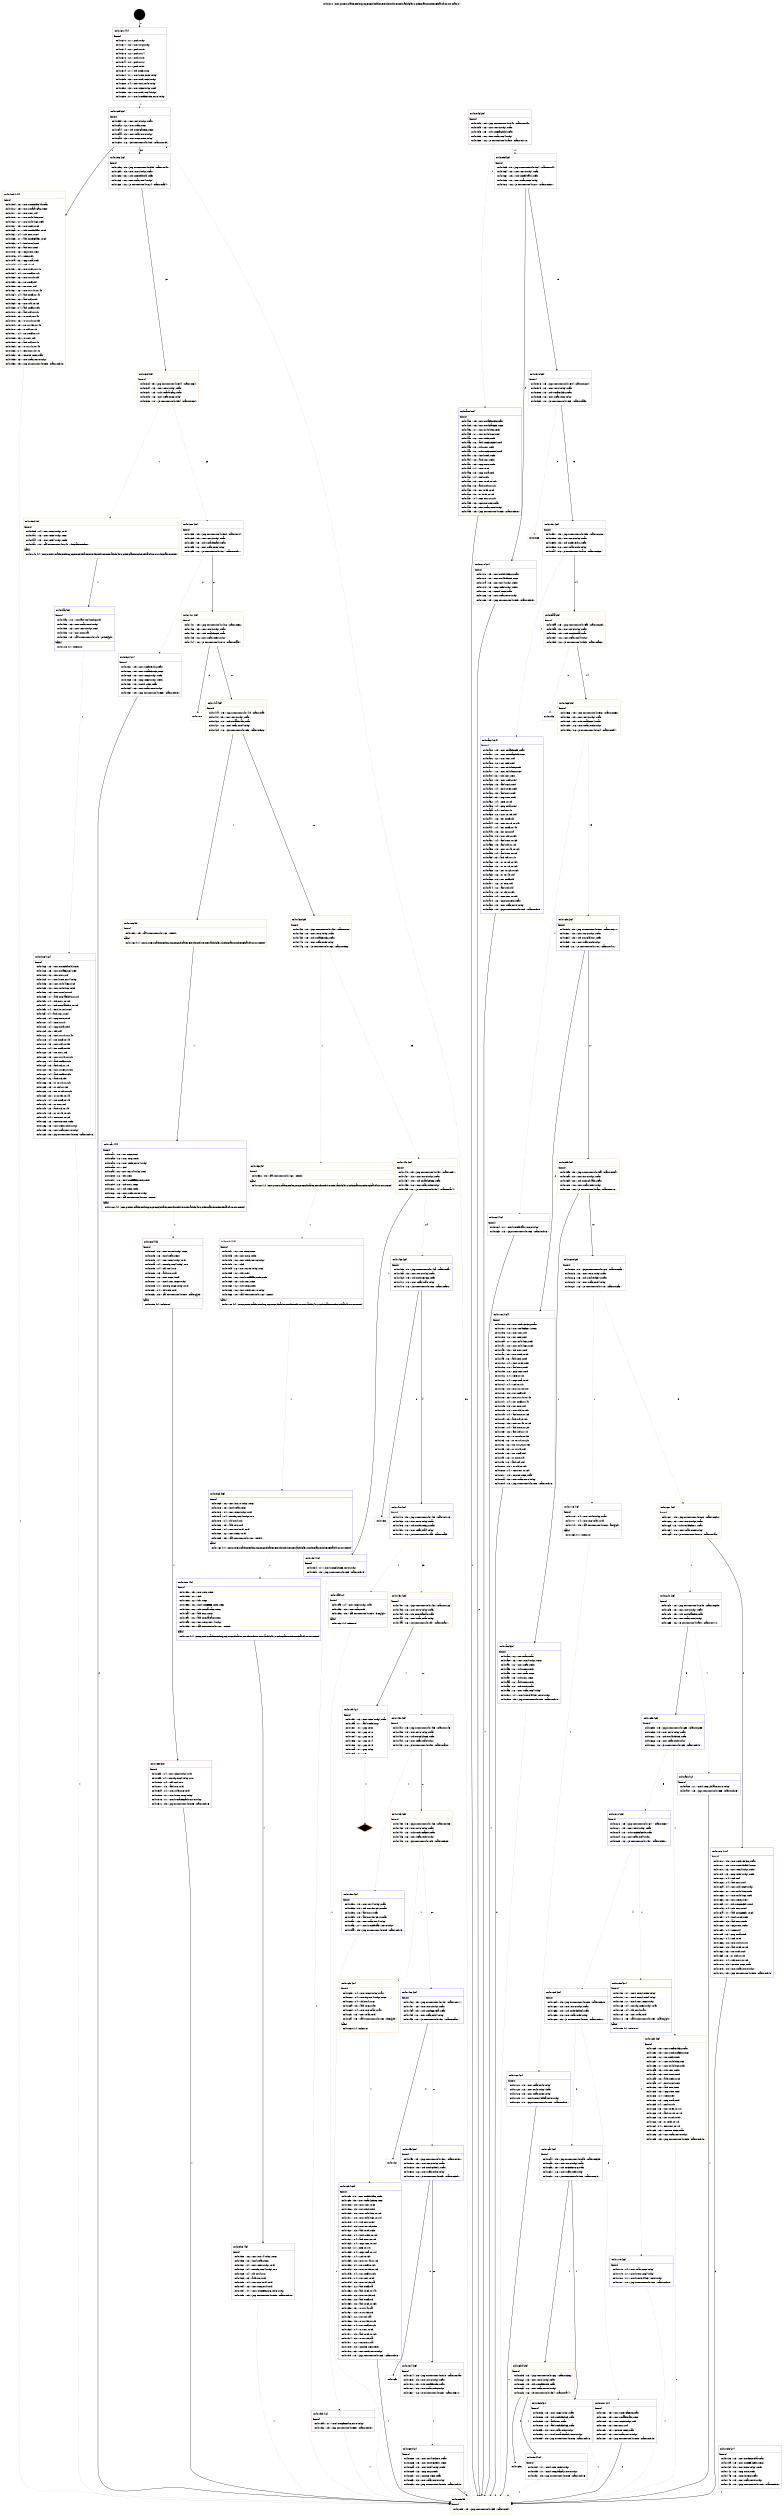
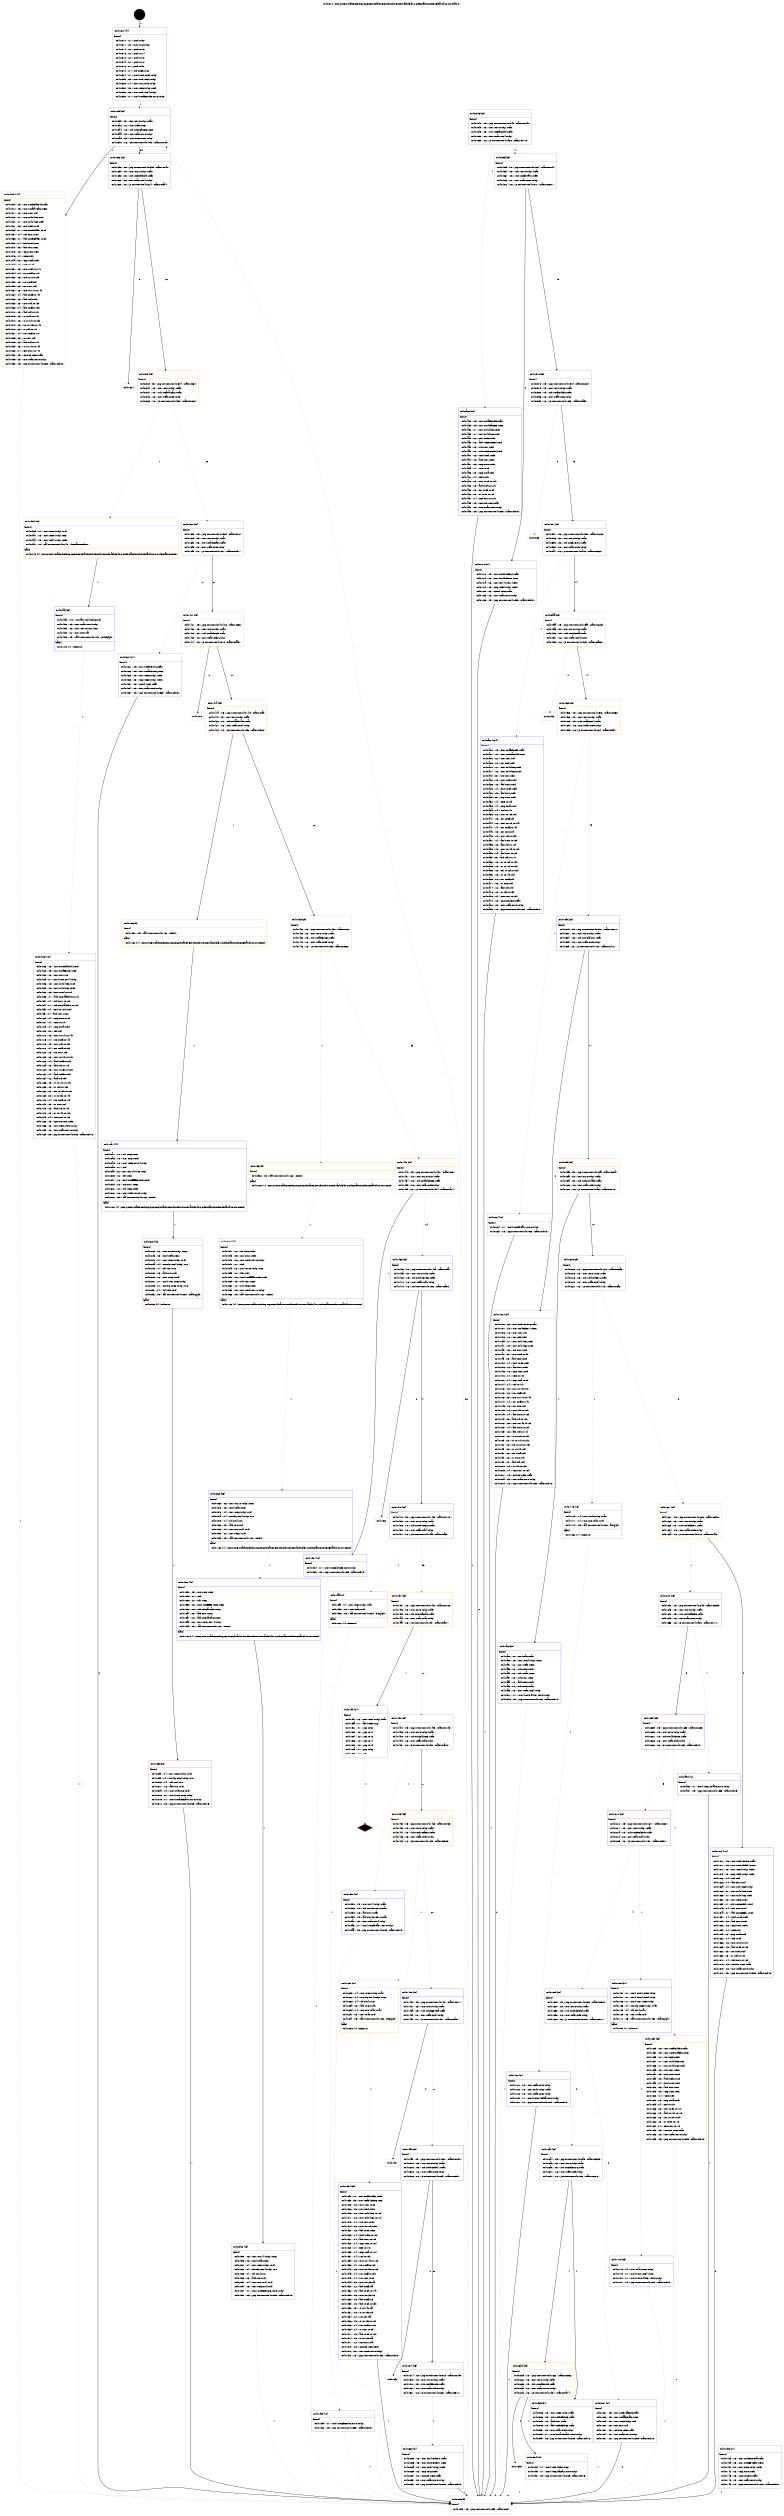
node "0x401e24": added
edge "0x4018a1 [44]" -> "0x4018cd [46]": style dotted -> bold
